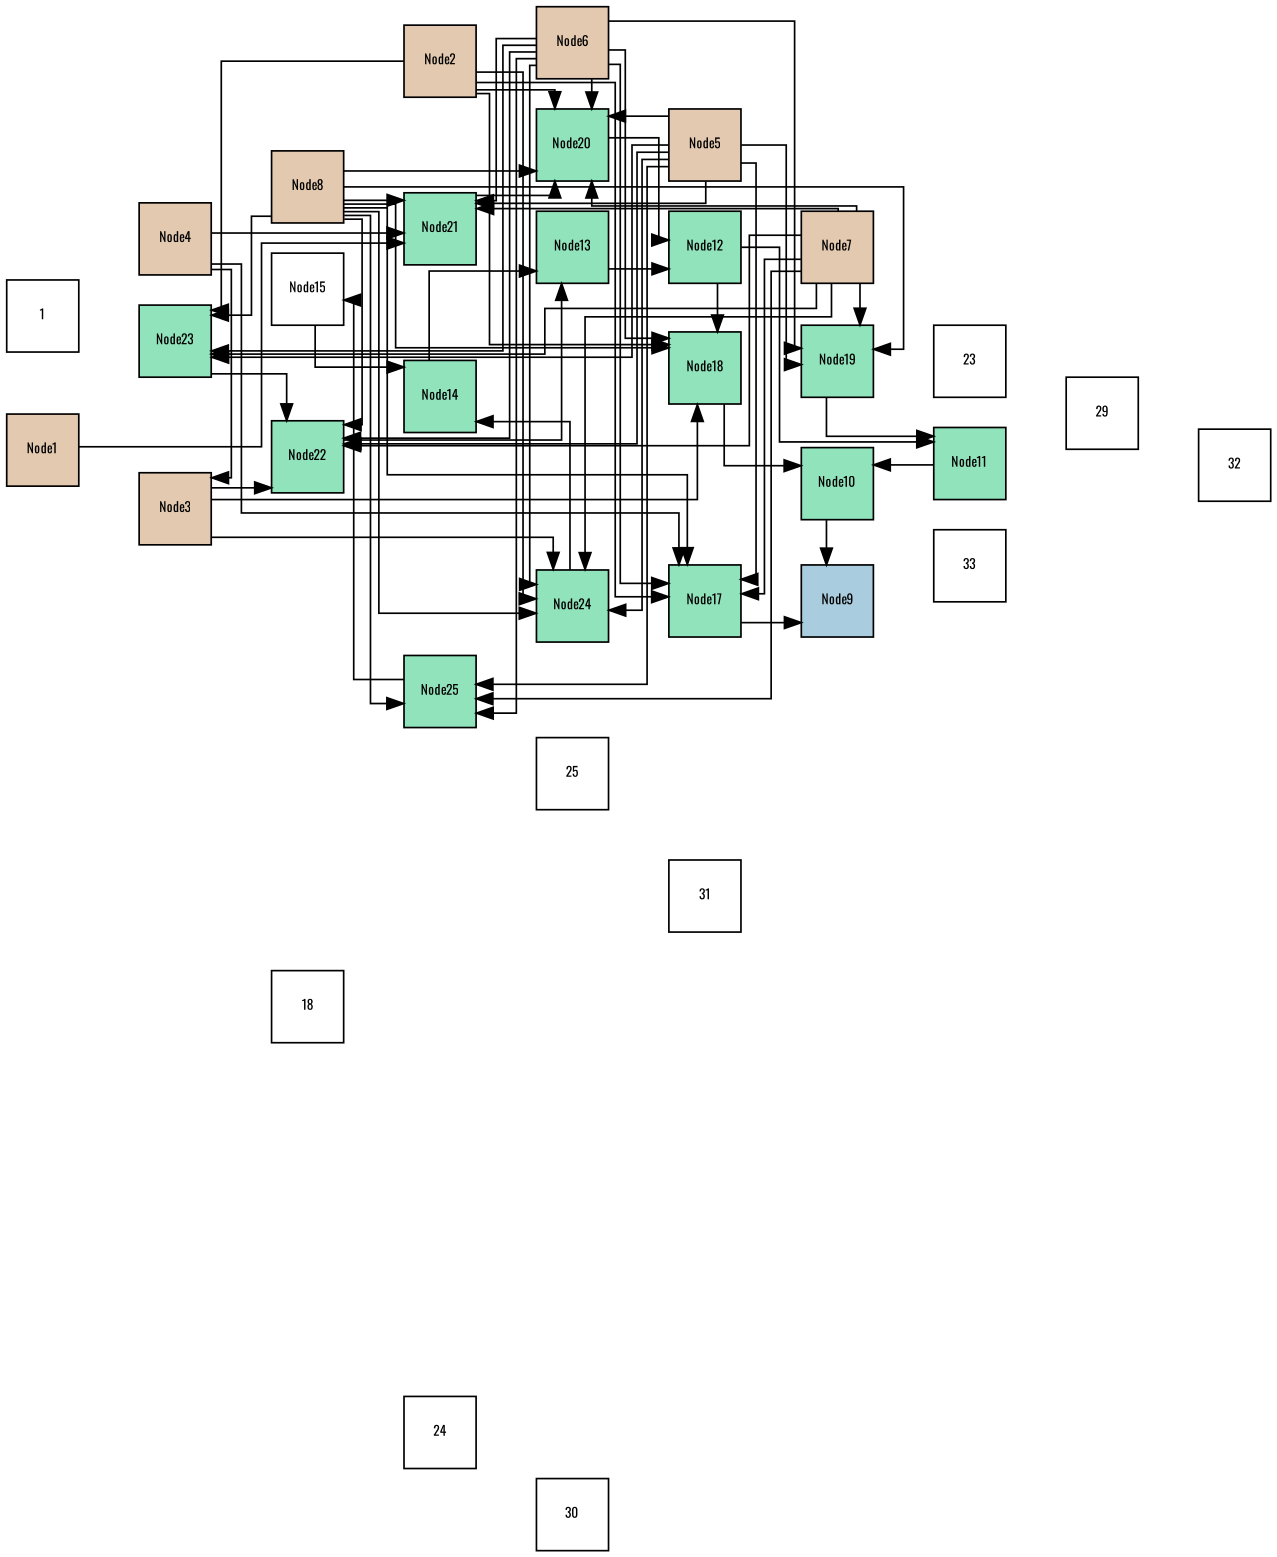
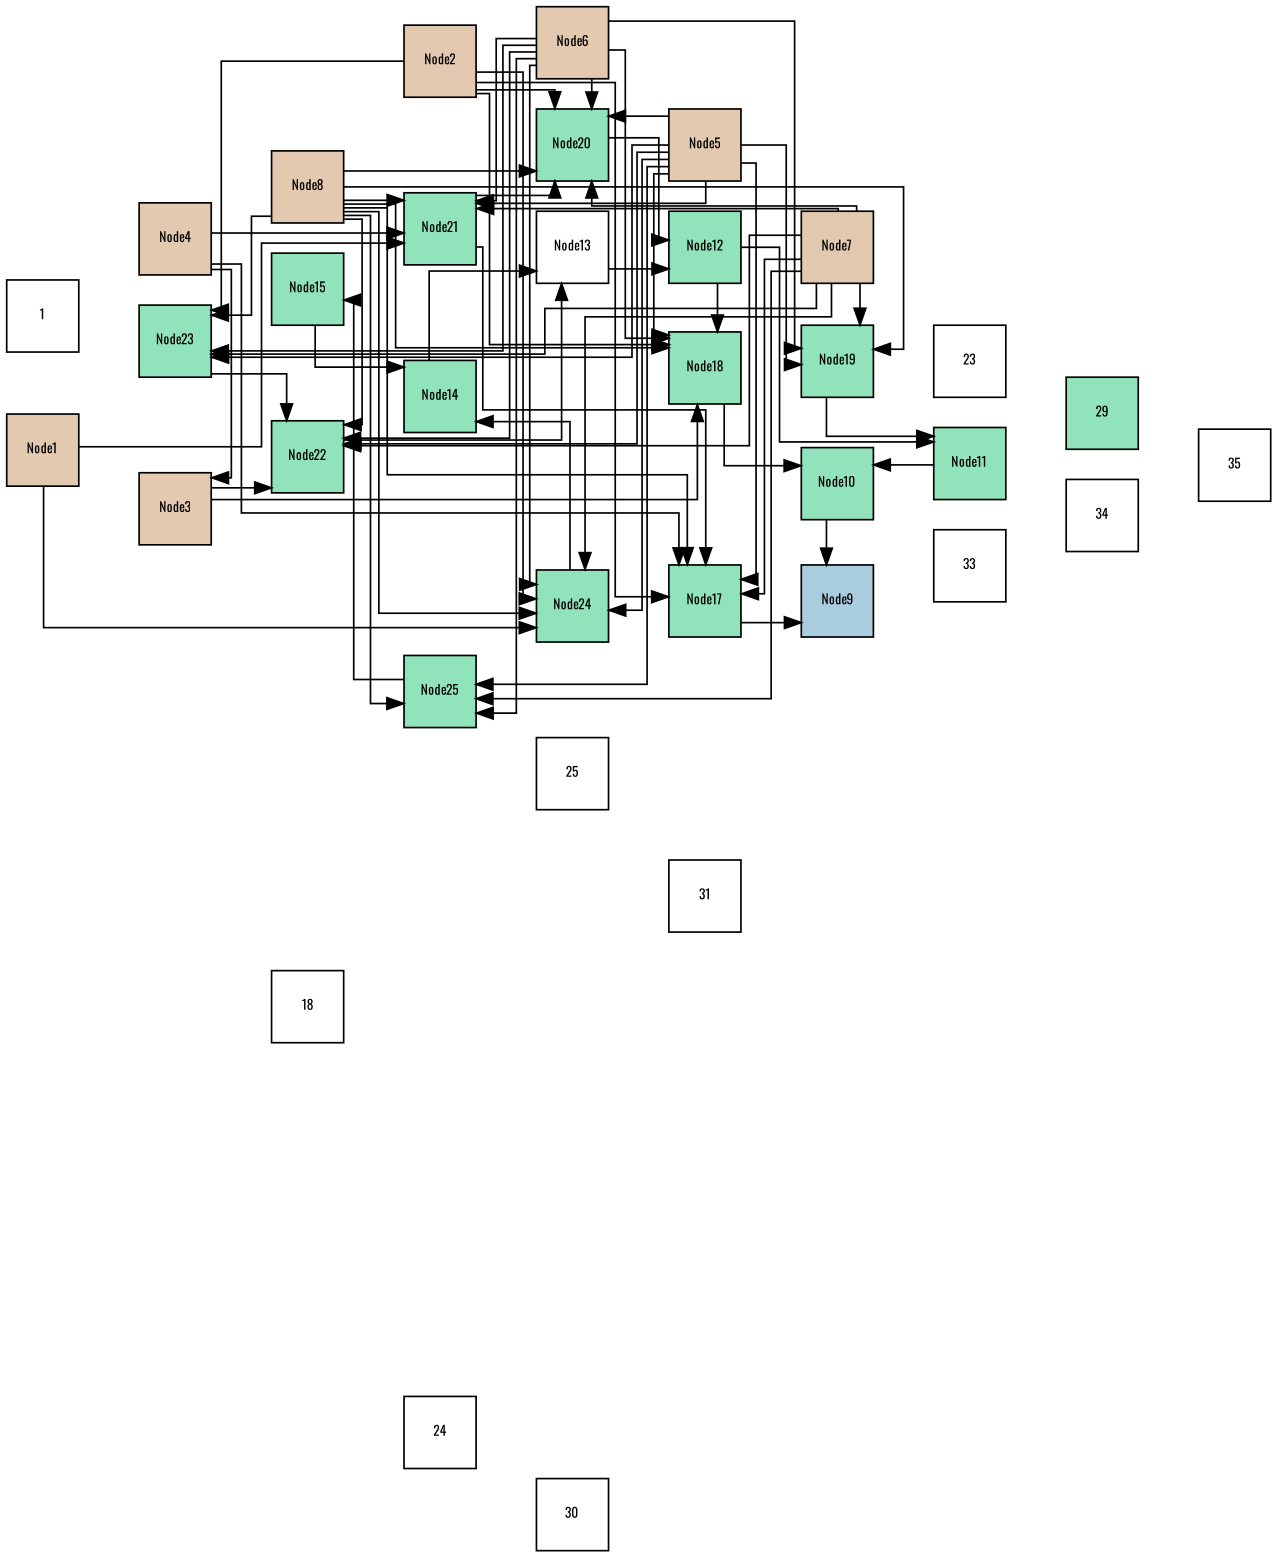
node "Node13": fillcolor #91e3bb -> #ffffff
edge "Node5" -> "Node18": added
node "Node15": fillcolor #ffffff -> #91e3bb
edge "Node6" -> "Node17": now "Node21" -> "Node17"
node "29": fillcolor #ffffff -> #91e3bb
node "32": label "32" -> "35"
node "34": added
edge "Node3" -> "Node24": now "Node1" -> "Node24"
